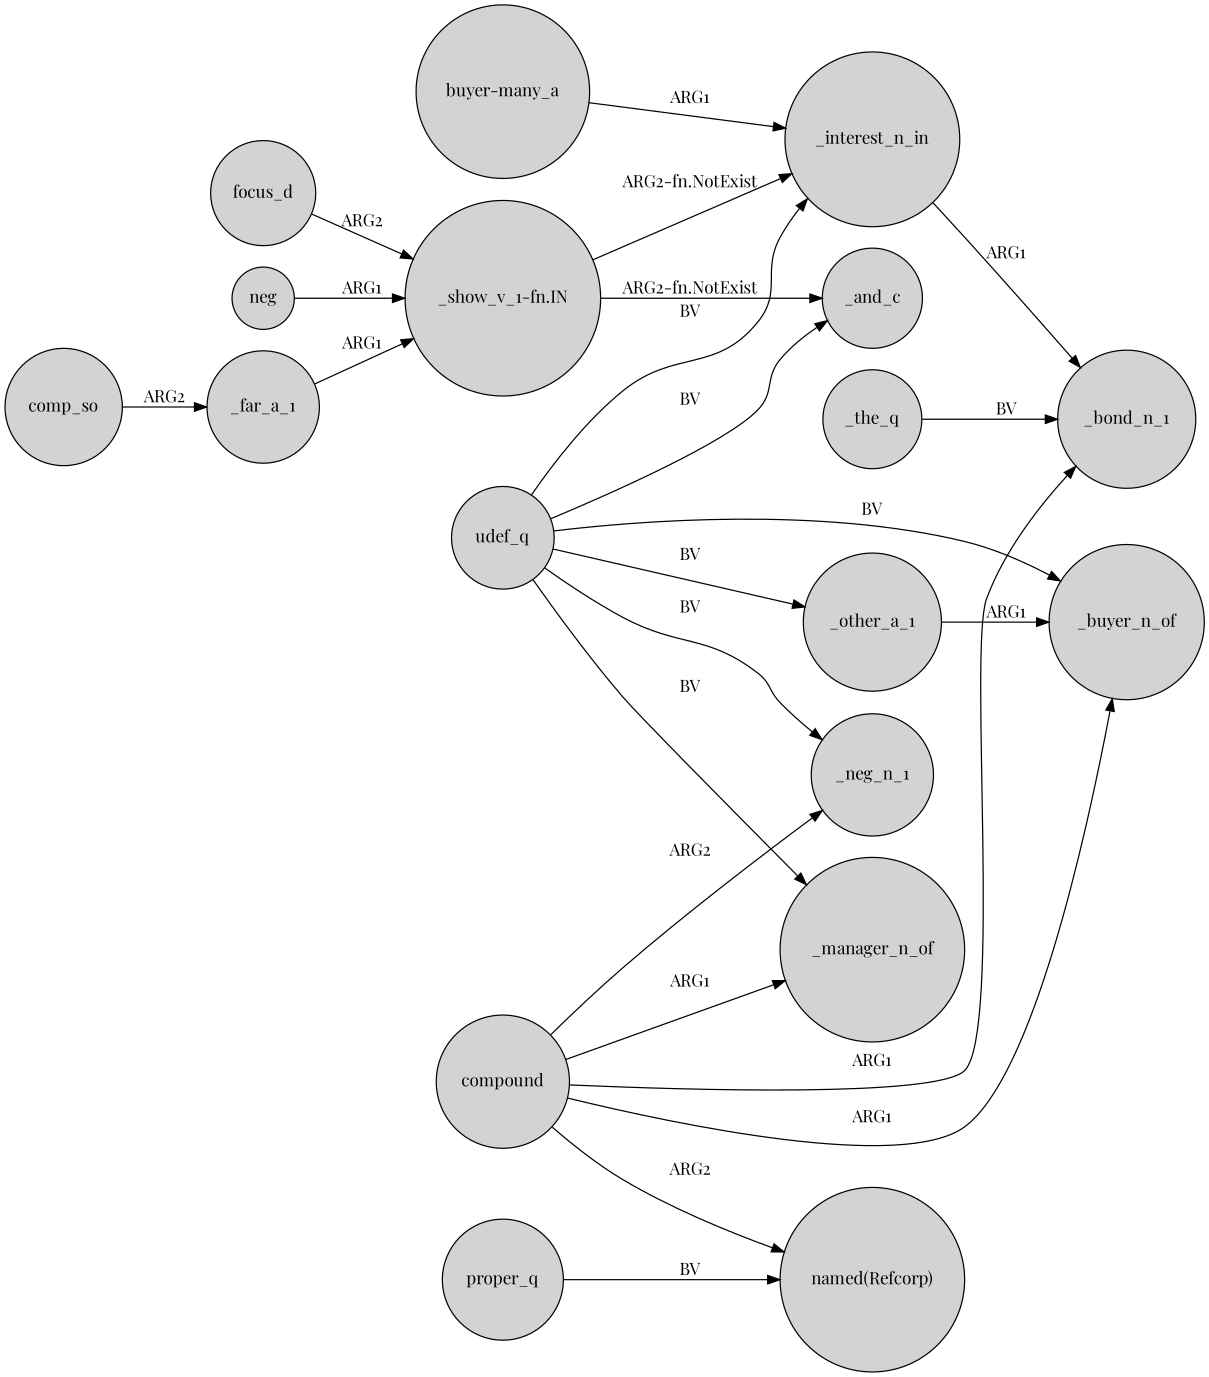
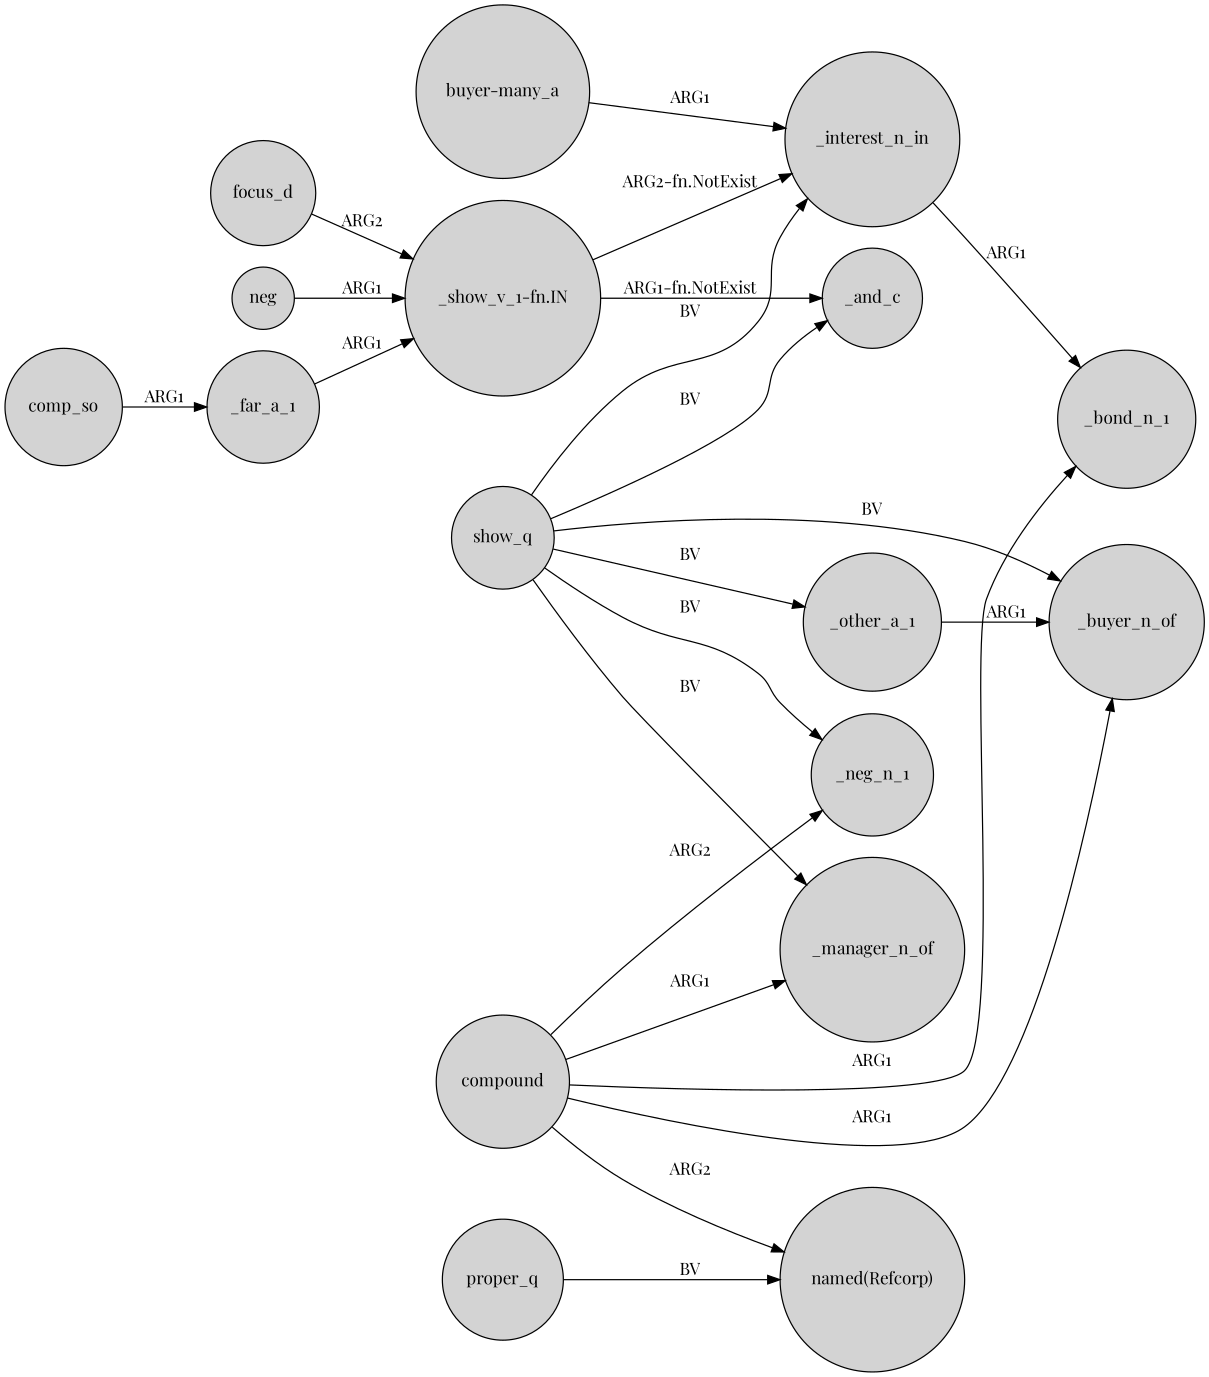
edge "_show_v_1-fn.IN" -> "_and_c": label "ARG2-fn.NotExist" -> "ARG1-fn.NotExist"
edge "comp_so" -> "_far_a_1": label "ARG2" -> "ARG1"
node "_the_q": removed
node "udef_q": label "udef_q" -> "show_q"
